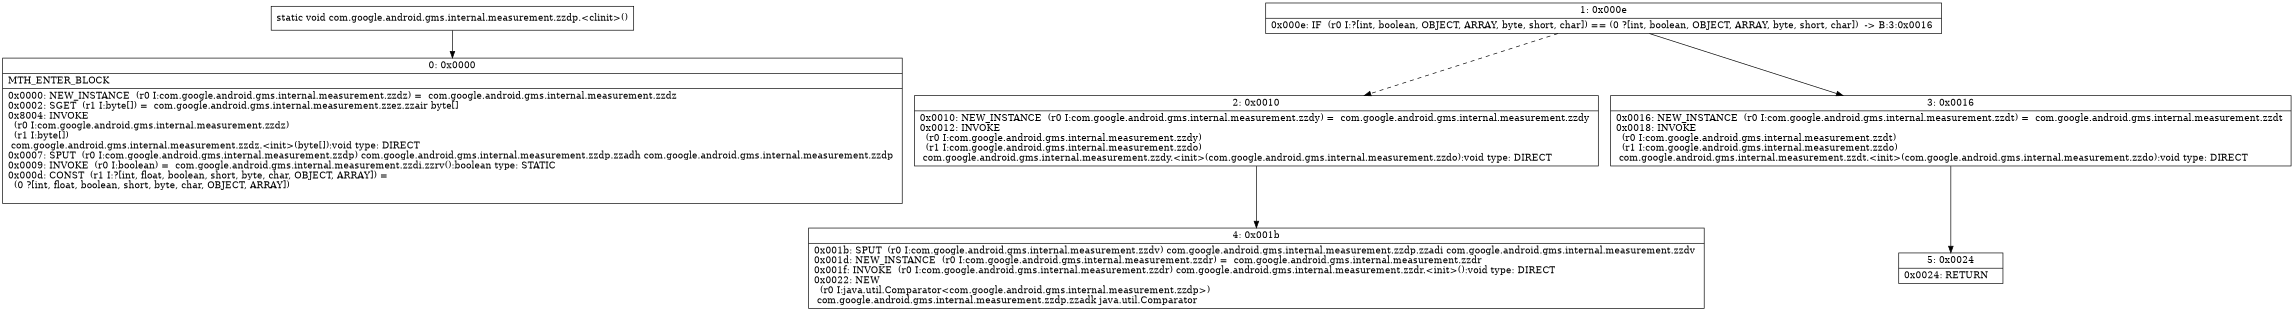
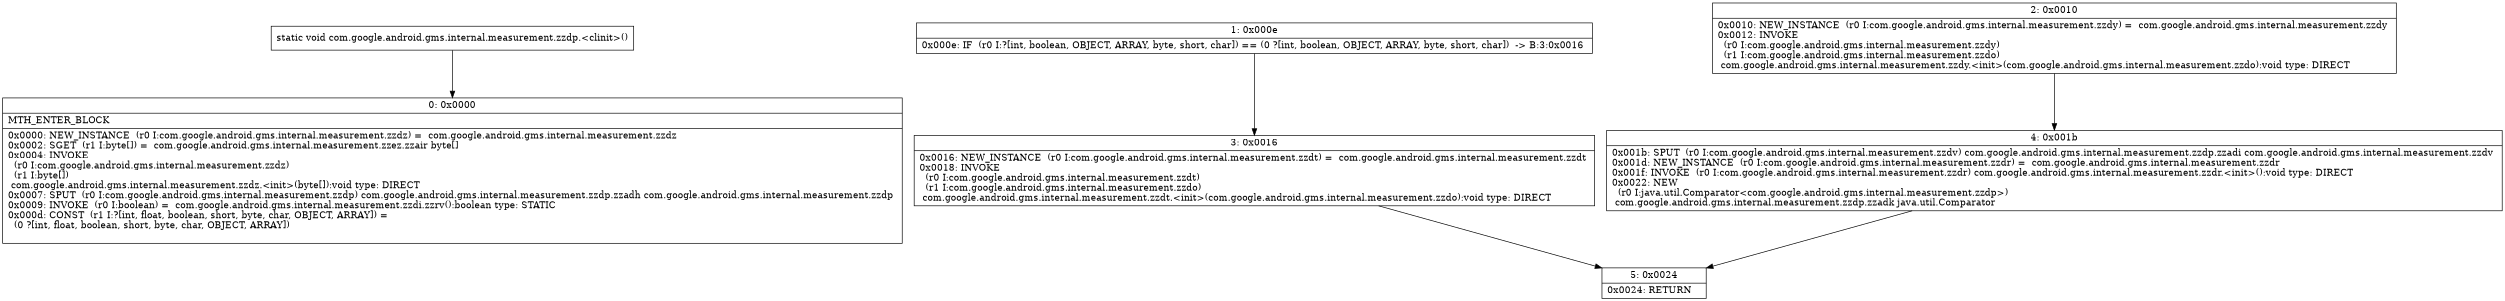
edge "1: 0x000e" -> "2: 0x0010": removed
node "0: 0x0000": text "0x8004: INVOKE" -> "0x0004: INVOKE"
edge "4: 0x001b" -> "5: 0x0024": added
